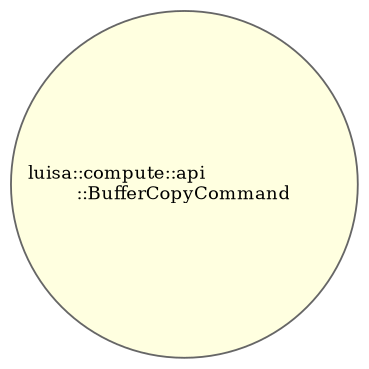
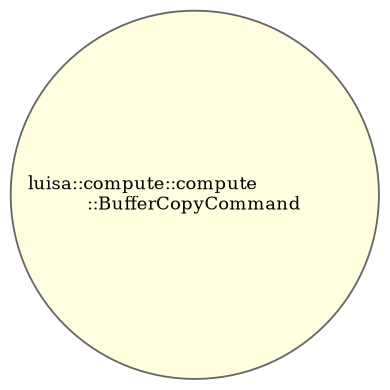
node "luisa::compute::api ::BufferCopyCommand": label "luisa::compute::api ::BufferCopyCommand" -> "luisa::compute::compute ::BufferCopyCommand"
